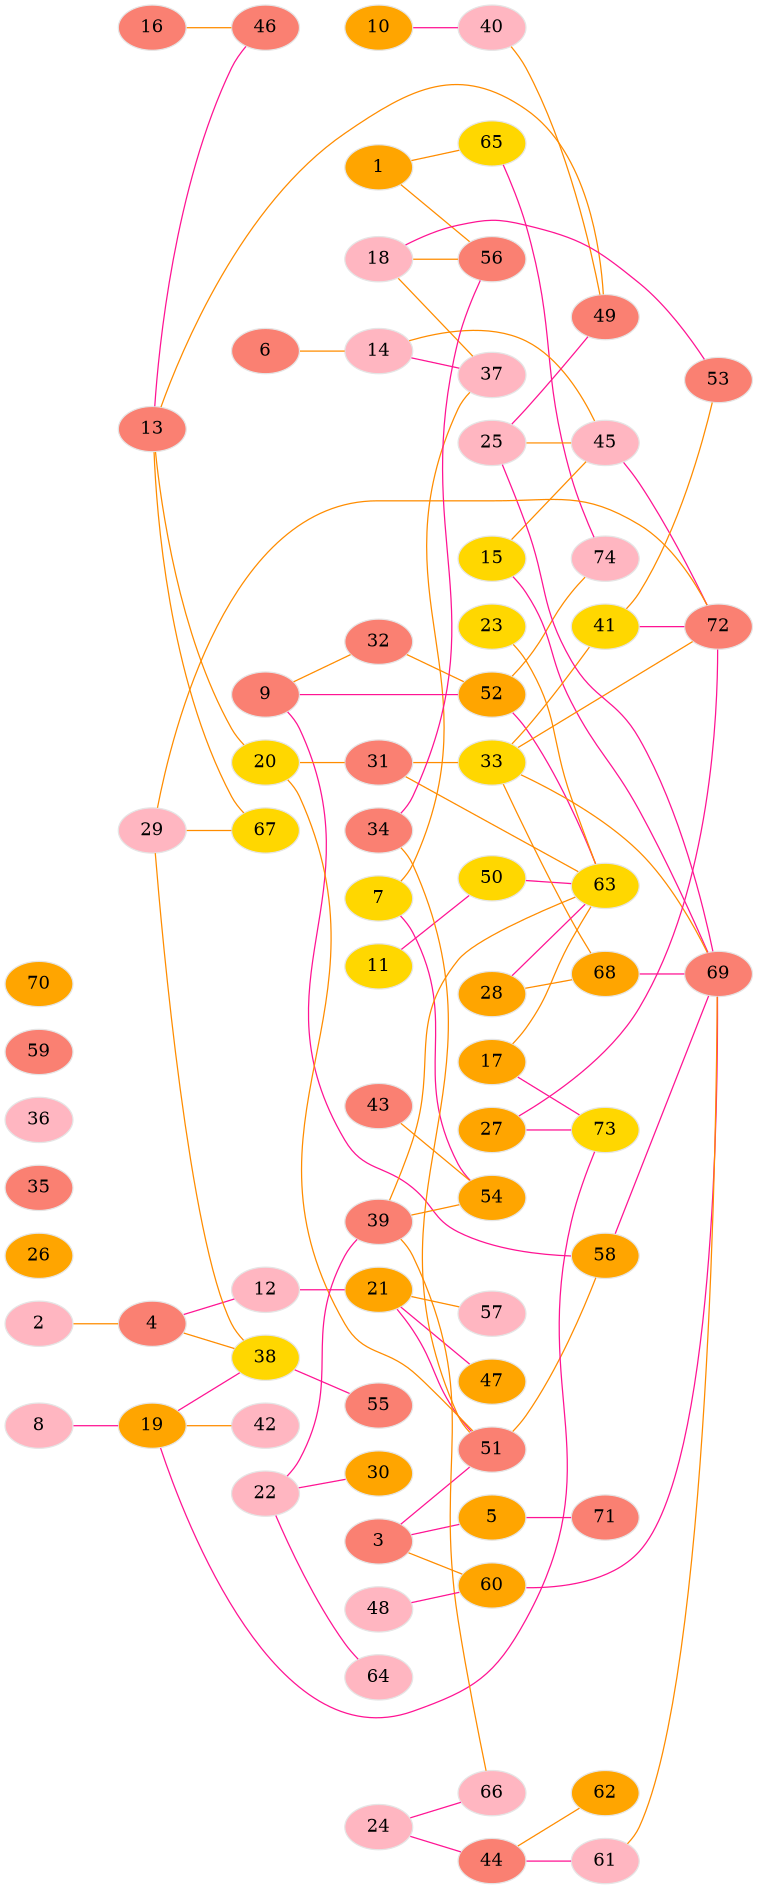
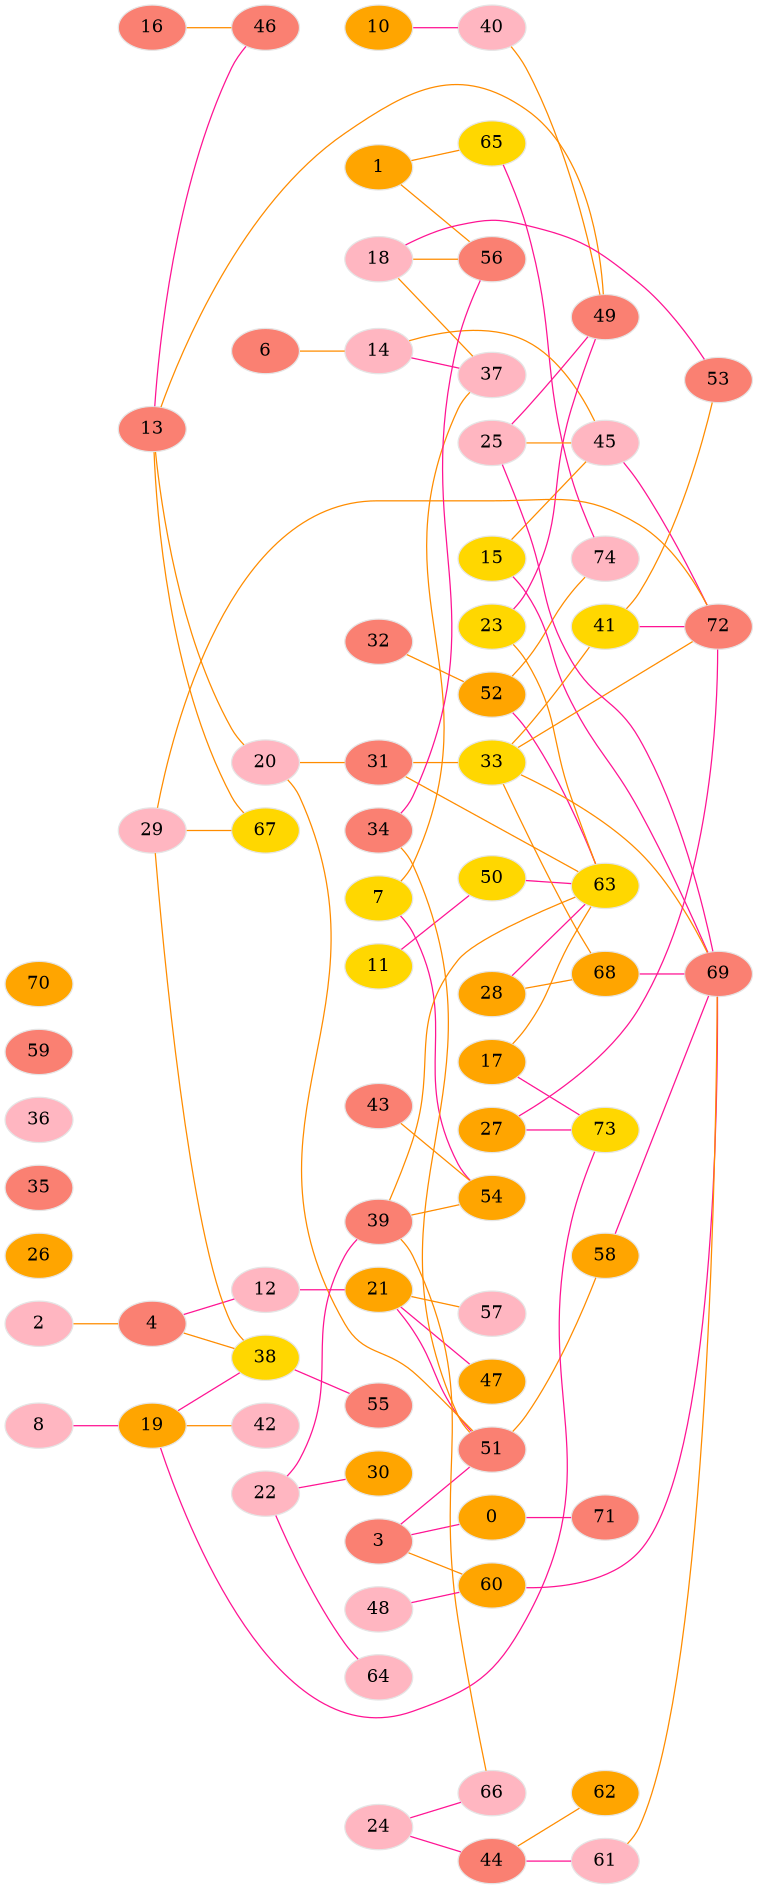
edge "49" -- "23": added
node "9": removed
node "20": fillcolor gold -> lightpink
node "5": label "5" -> "0"
